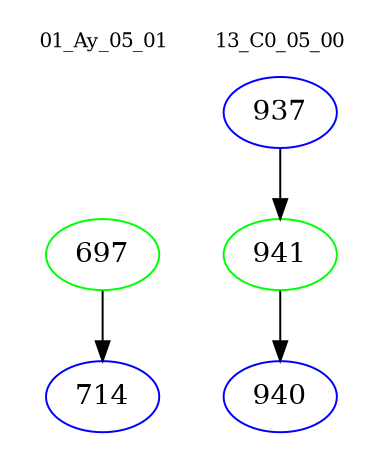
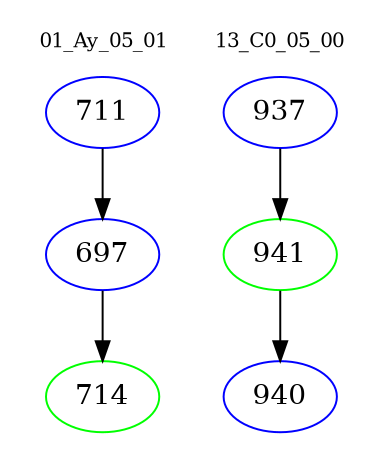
node "711": added
node "697": color green -> blue
node "714": color blue -> green
